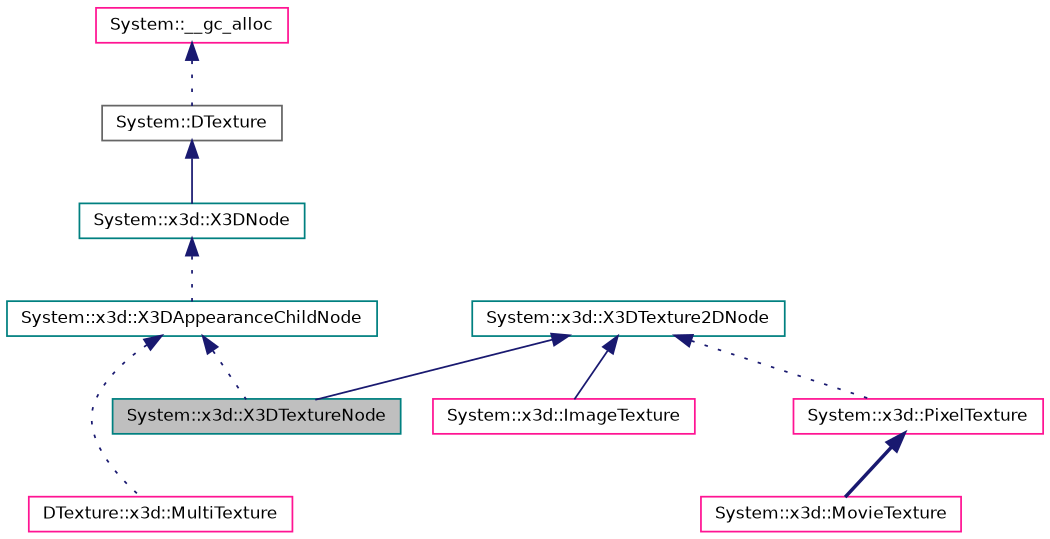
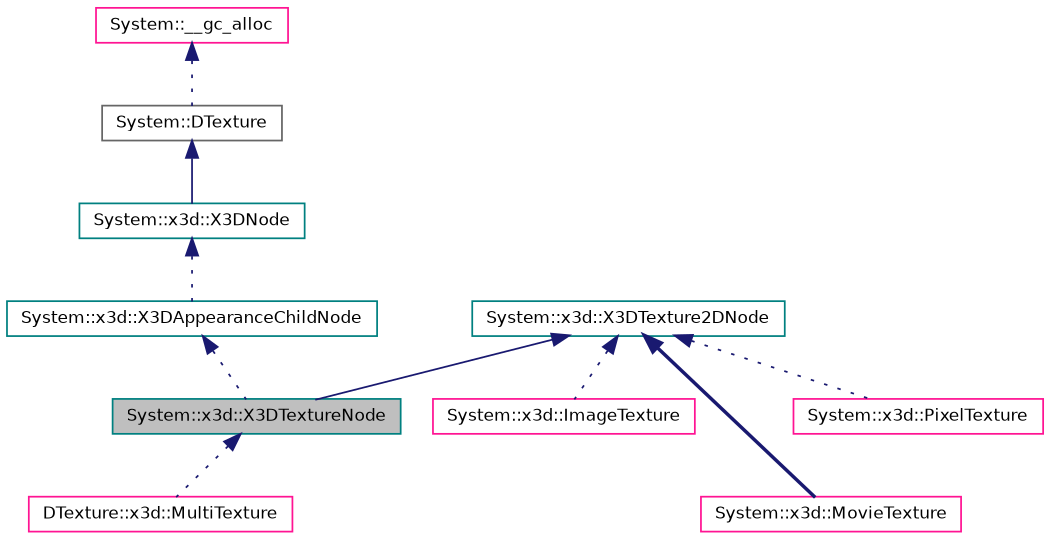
edge "System::x3d::ImageTexture" -> "System::x3d::X3DTexture2DNode": style solid -> dotted
edge "DTexture::x3d::MultiTexture" -> "System::x3d::X3DAppearanceChildNode": now "DTexture::x3d::MultiTexture" -> "System::x3d::X3DTextureNode"
edge "System::x3d::MovieTexture" -> "System::x3d::PixelTexture": now "System::x3d::MovieTexture" -> "System::x3d::X3DTexture2DNode"
